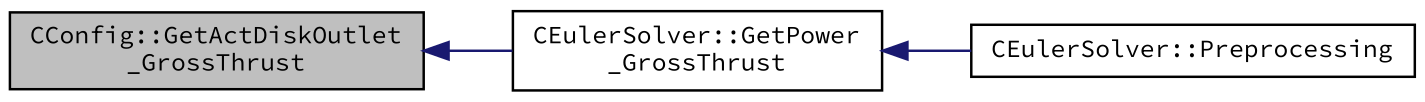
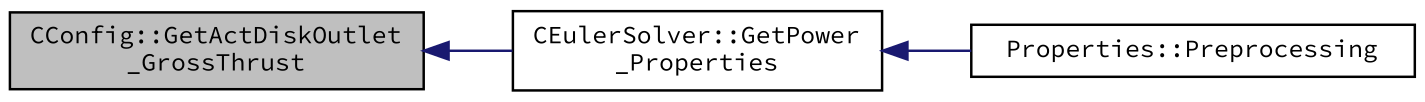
node "CEulerSolver::GetPower _GrossThrust": label "CEulerSolver::GetPower _GrossThrust" -> "CEulerSolver::GetPower _Properties"
node "CEulerSolver::Preprocessing": label "CEulerSolver::Preprocessing" -> "Properties::Preprocessing"
